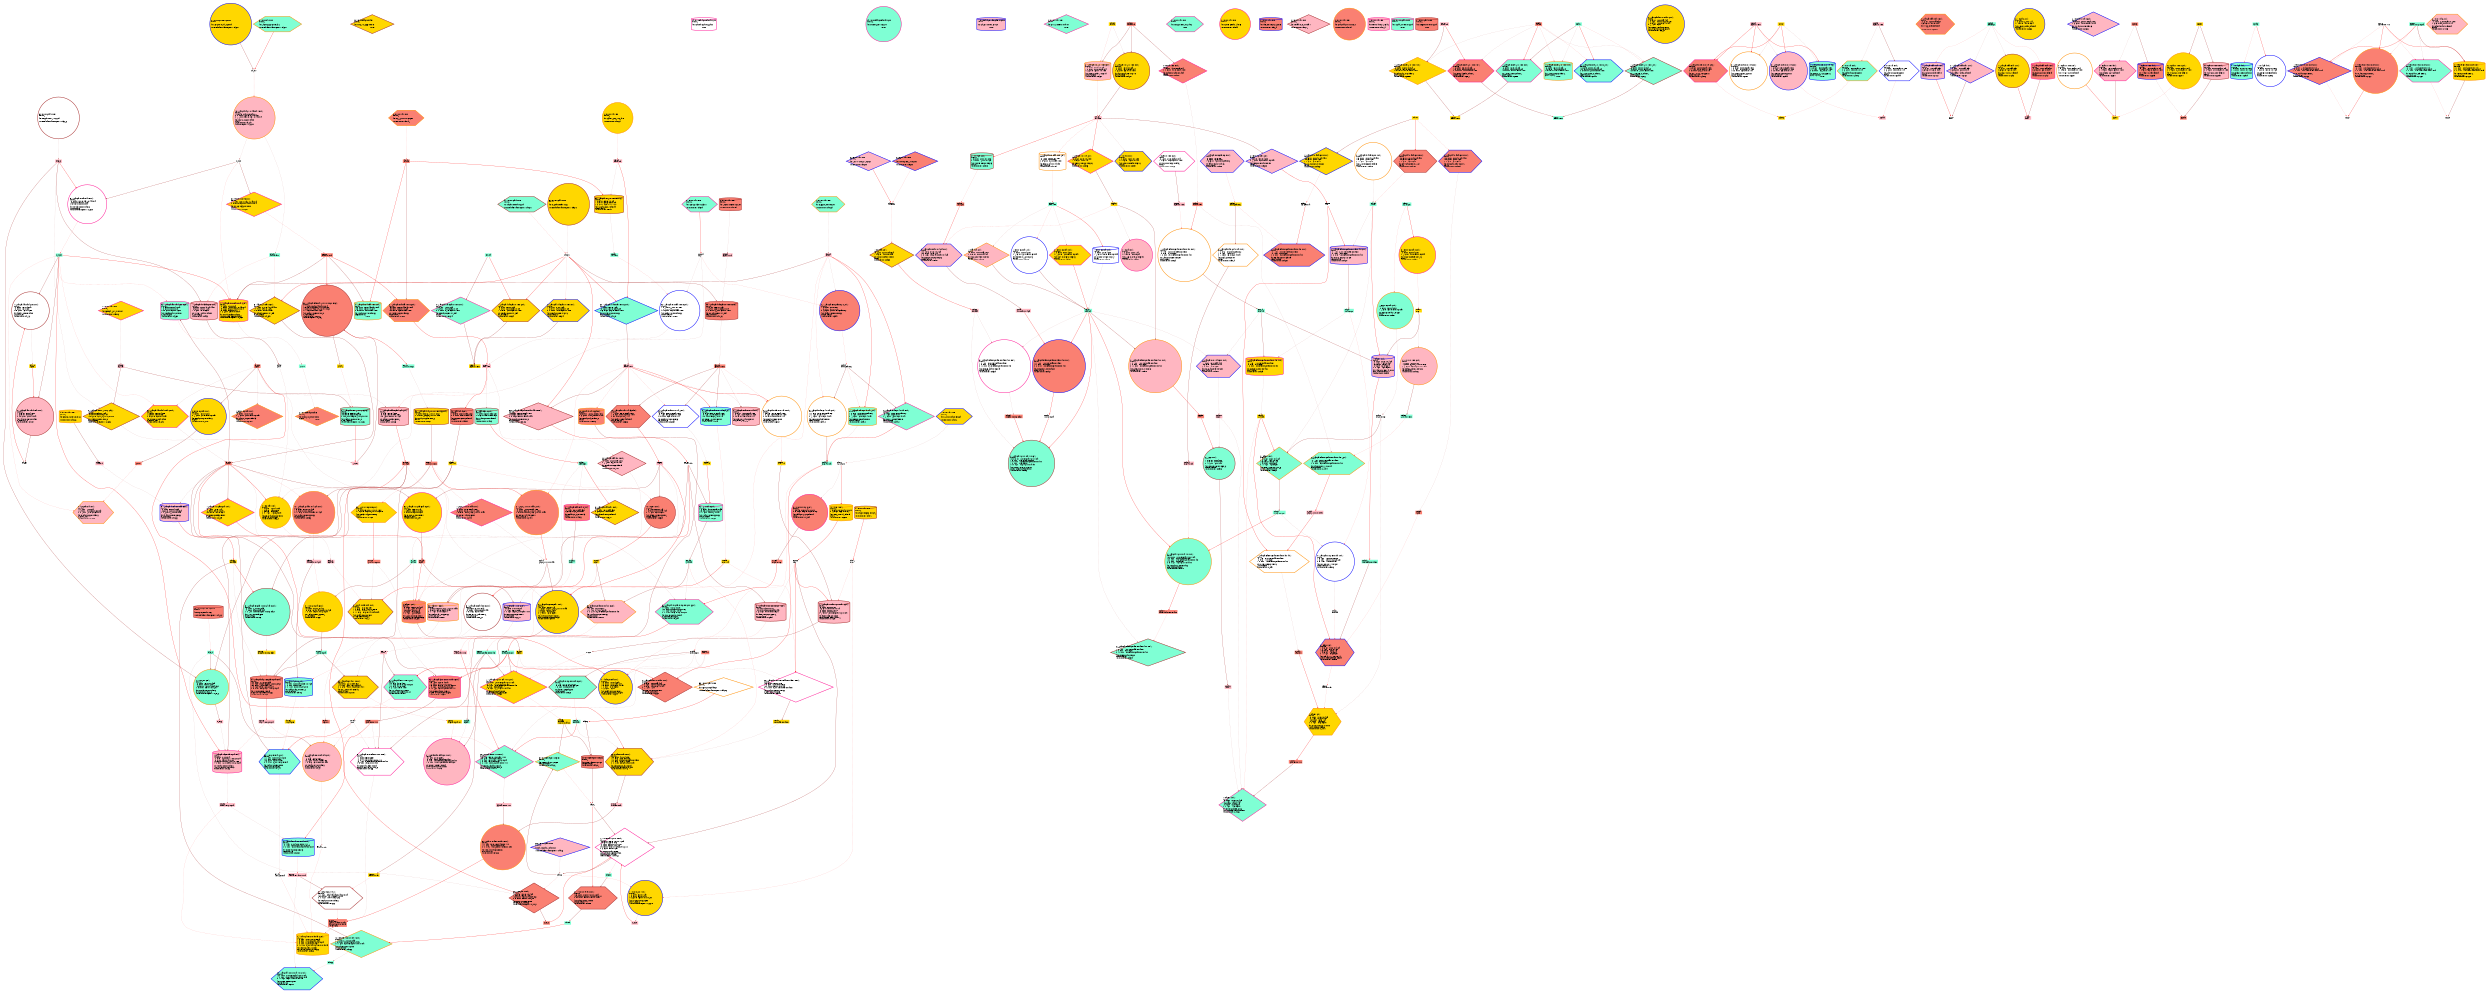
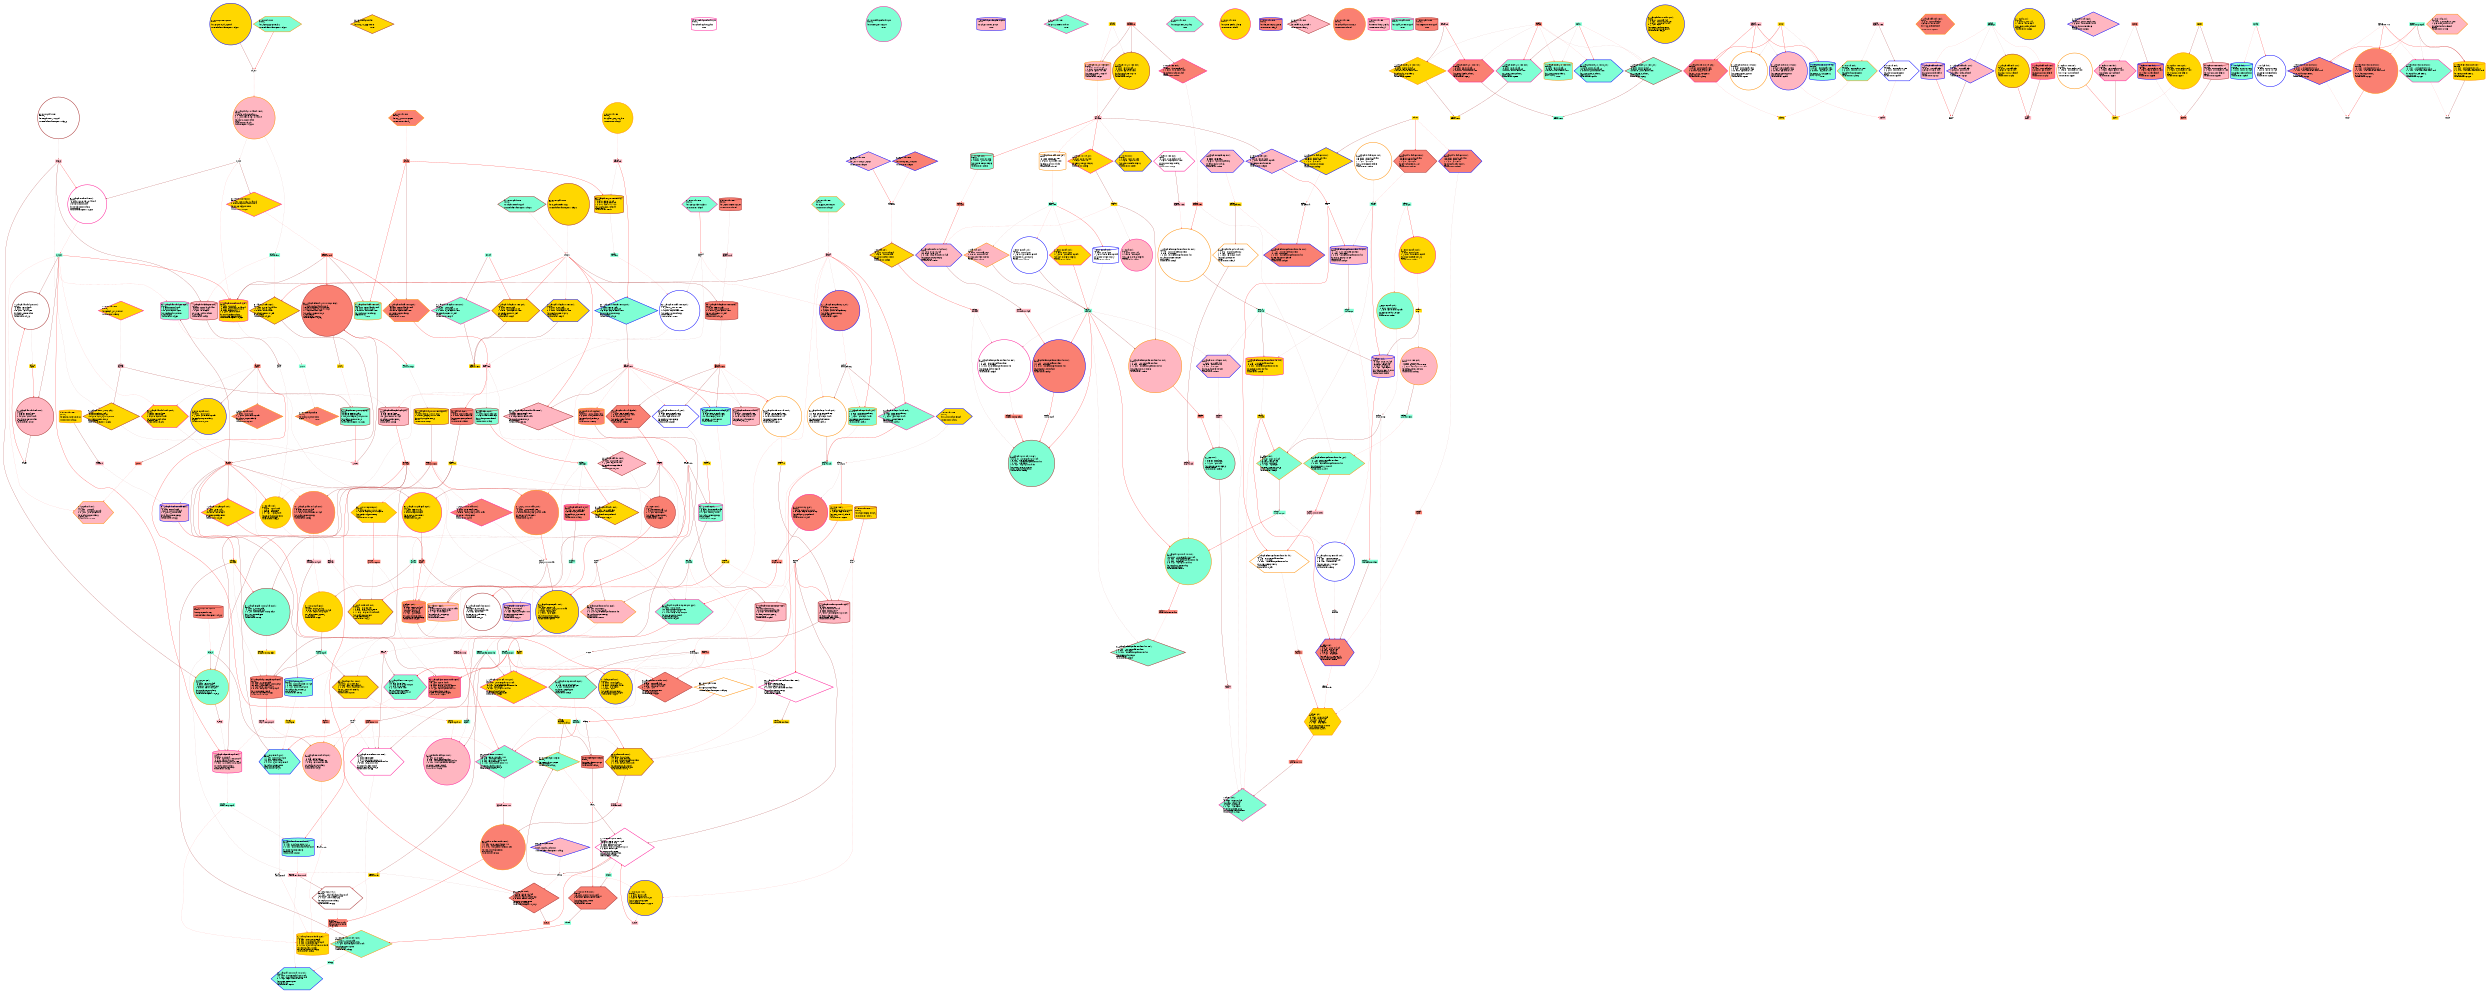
node "286329 Stator": fillcolor gold -> white
node "287495 Fused Modular Frame": fillcolor lightpink -> aquamarine
